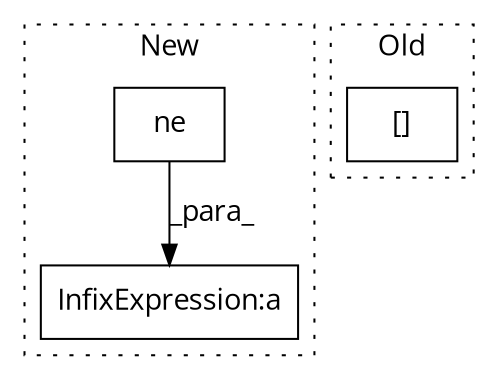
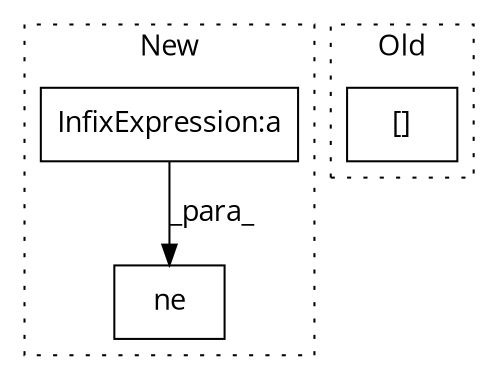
edge "ne" -> "InfixExpression:a": reversed
